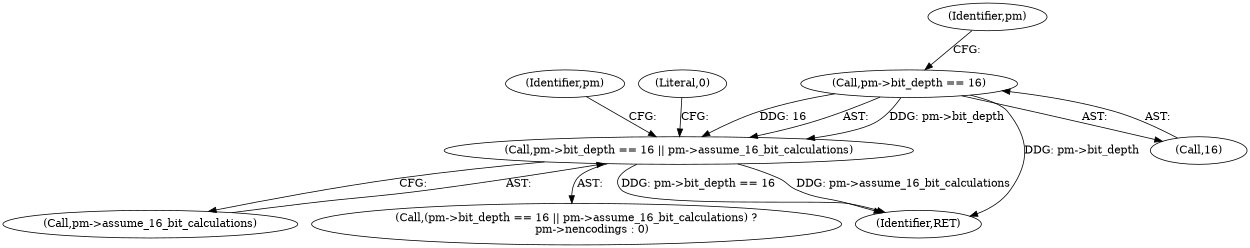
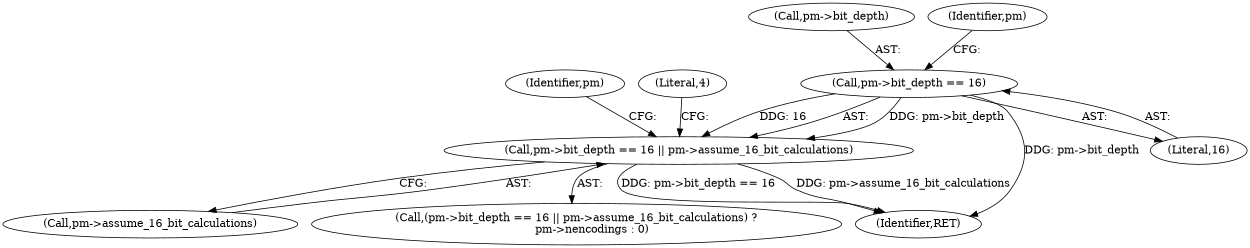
node "(Call,pm->bit_depth)": added
node "(Literal,0)": label "(Literal,0)" -> "(Literal,4)"
node "(Call,16)": label "(Call,16)" -> "(Literal,16)"
